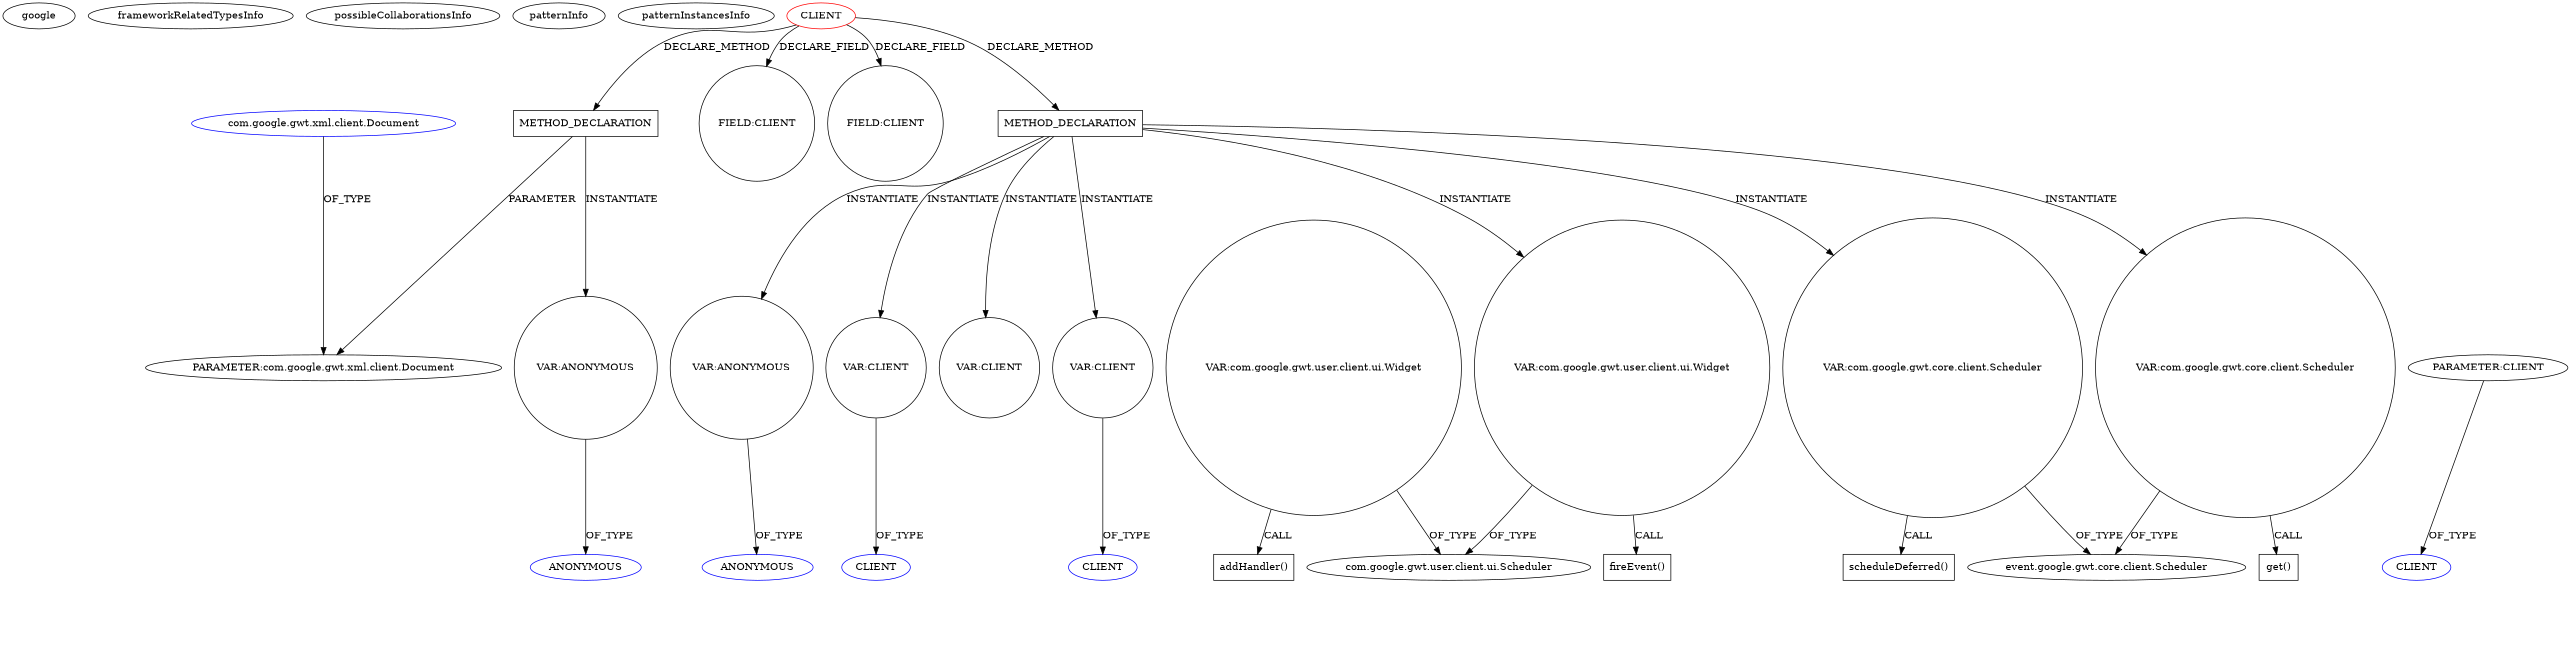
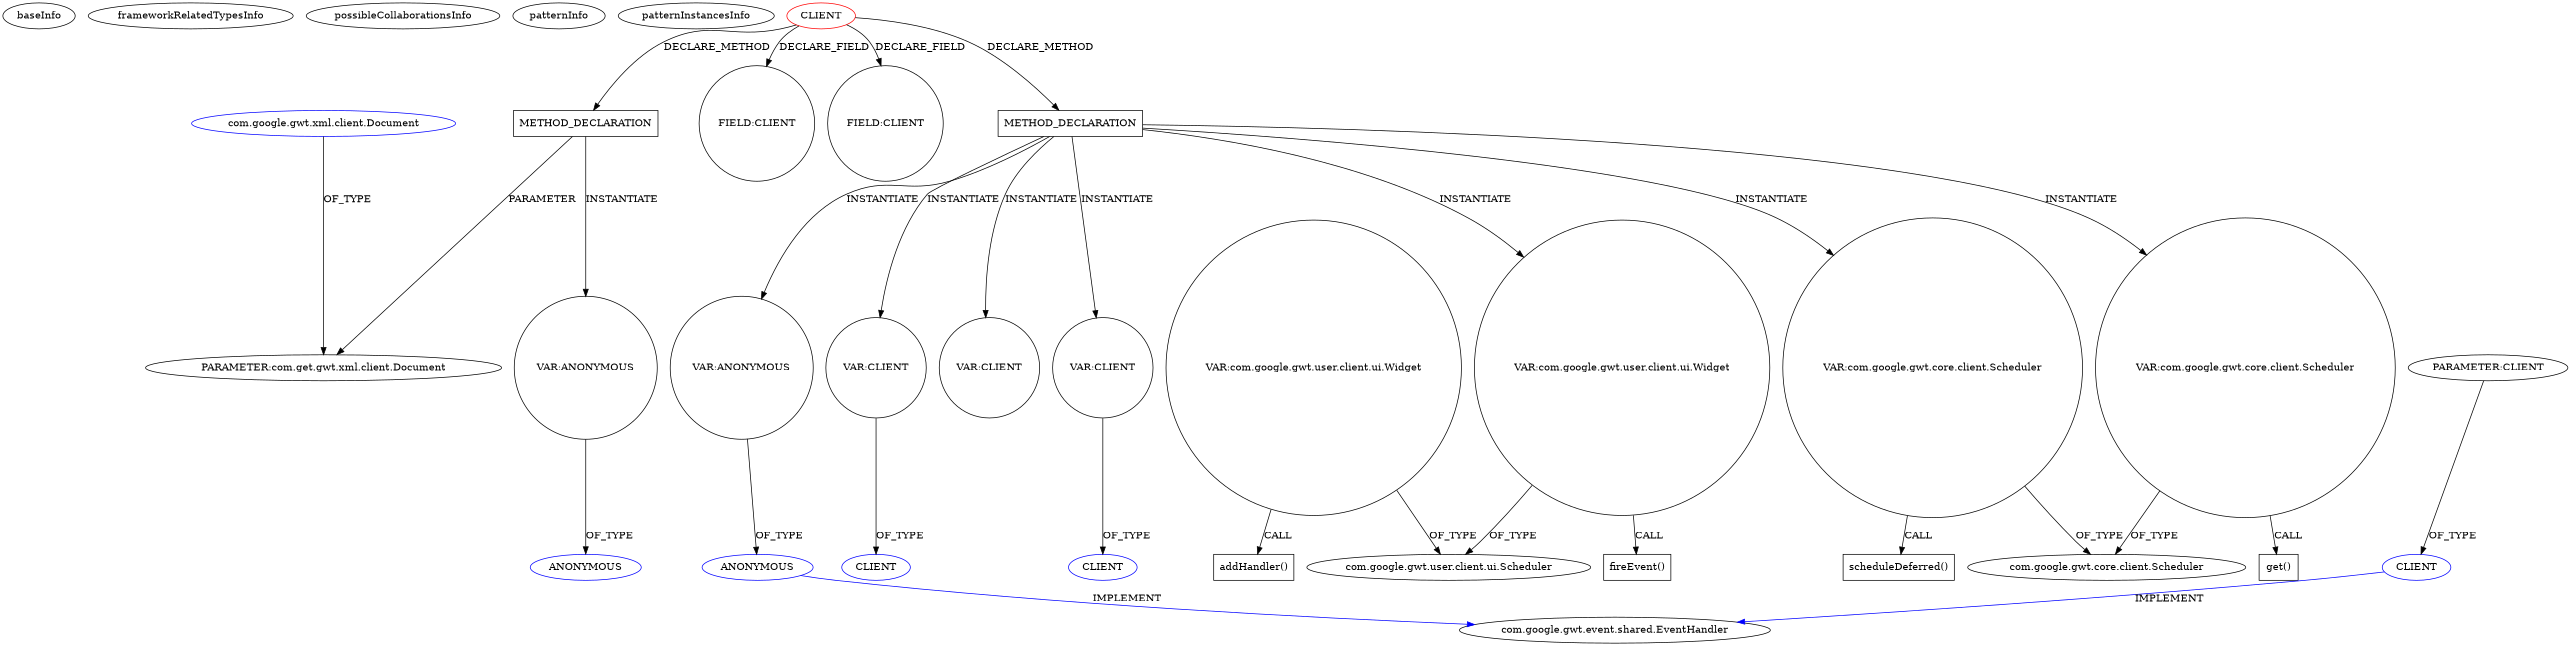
node "google": label "google" -> "baseInfo"
node "PARAMETER:com.google.gwt.xml.client.Document": label "PARAMETER:com.google.gwt.xml.client.Document" -> "PARAMETER:com.get.gwt.xml.client.Document"
node "event.google.gwt.core.client.Scheduler": label "event.google.gwt.core.client.Scheduler" -> "com.google.gwt.core.client.Scheduler"
node "com.google.gwt.event.shared.EventHandler": added
